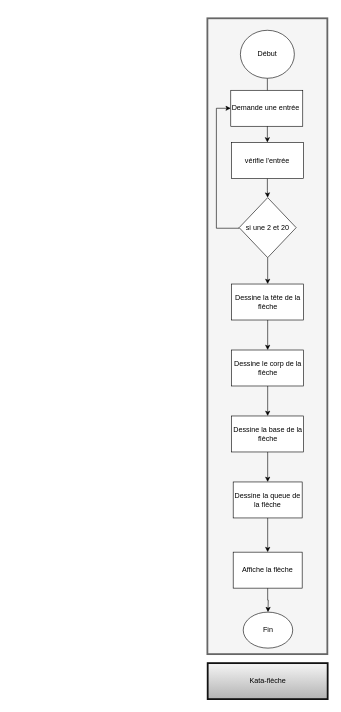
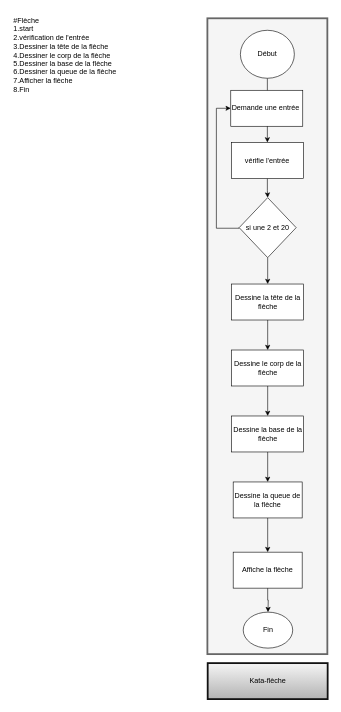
node "#Flèche 1.start 2.vérification de l'entrée 3.Dessiner la tête de la flèche 4.Dessiner le corp de la flèche 5.Dessiner la base de la flèche 6.Dessiner la queue de la flèche 7.Afficher la flèche 8.Fin": added
